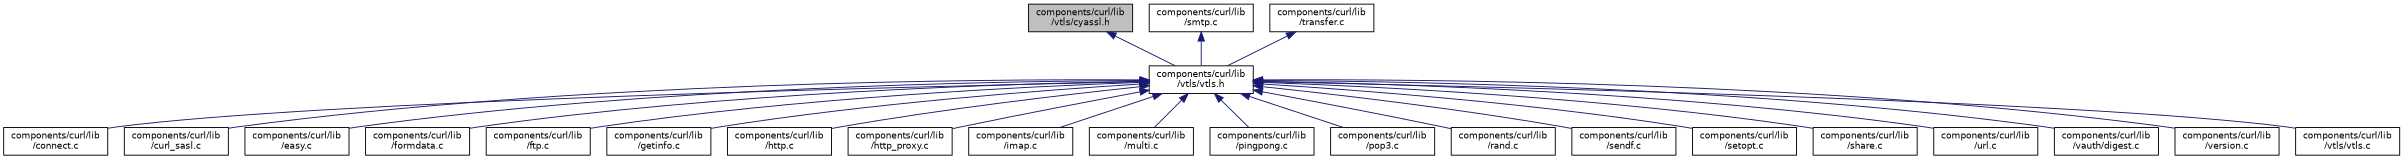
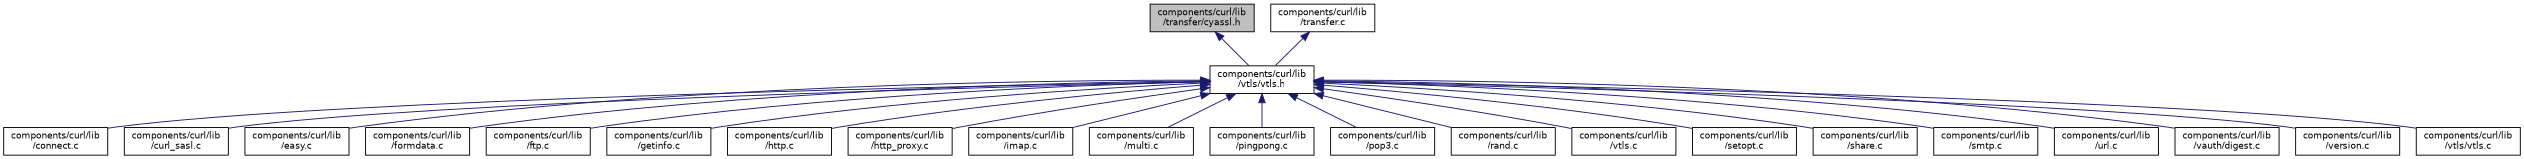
node "components/curl/lib /vtls/cyassl.h": label "components/curl/lib /vtls/cyassl.h" -> "components/curl/lib /transfer/cyassl.h"
edge "components/curl/lib /vtls/vtls.h" -> "components/curl/lib /smtp.c": reversed
node "components/curl/lib /sendf.c": label "components/curl/lib /sendf.c" -> "components/curl/lib /vtls.c"
